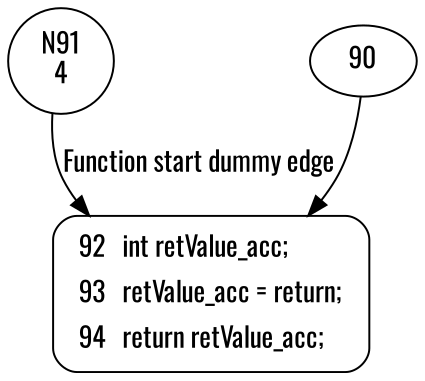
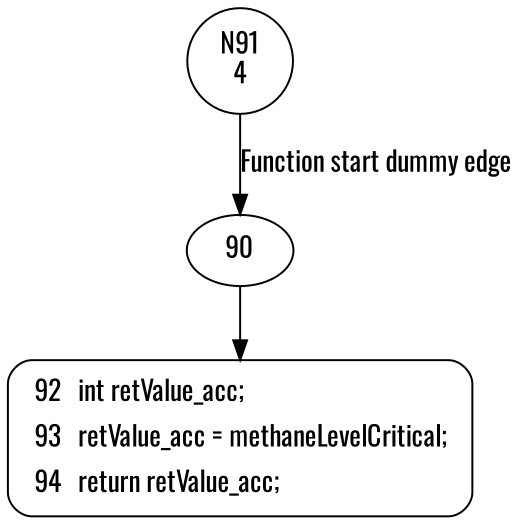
edge "N91 4" -> "92": now "N91 4" -> "90"
node "92": text "retValue_acc = return;" -> "retValue_acc = methaneLevelCritical;"
